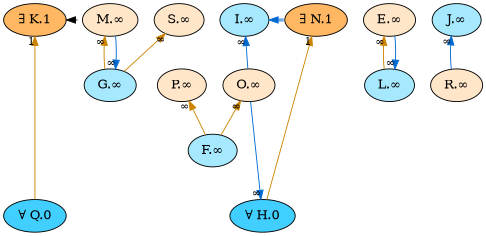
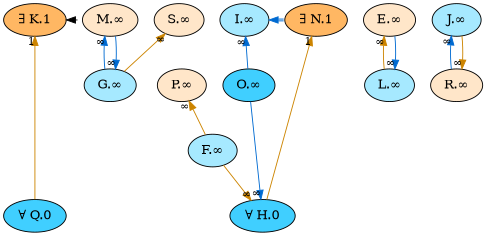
edge "J.∞" -> "R.∞": added
edge "G.∞" -> "M.∞": color #cc8400 -> #006ad1
node "O.∞": fillcolor #ffe6c9 -> #40cfff
edge "F.∞" -> "O.∞": now "F.∞" -> "∀ H.0"
